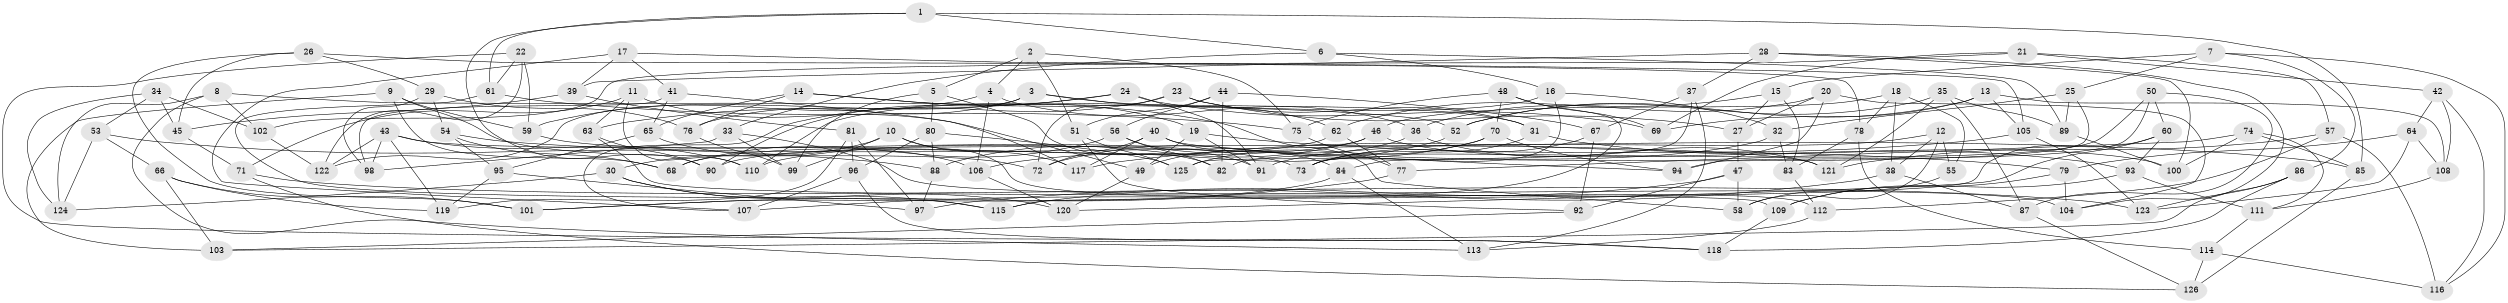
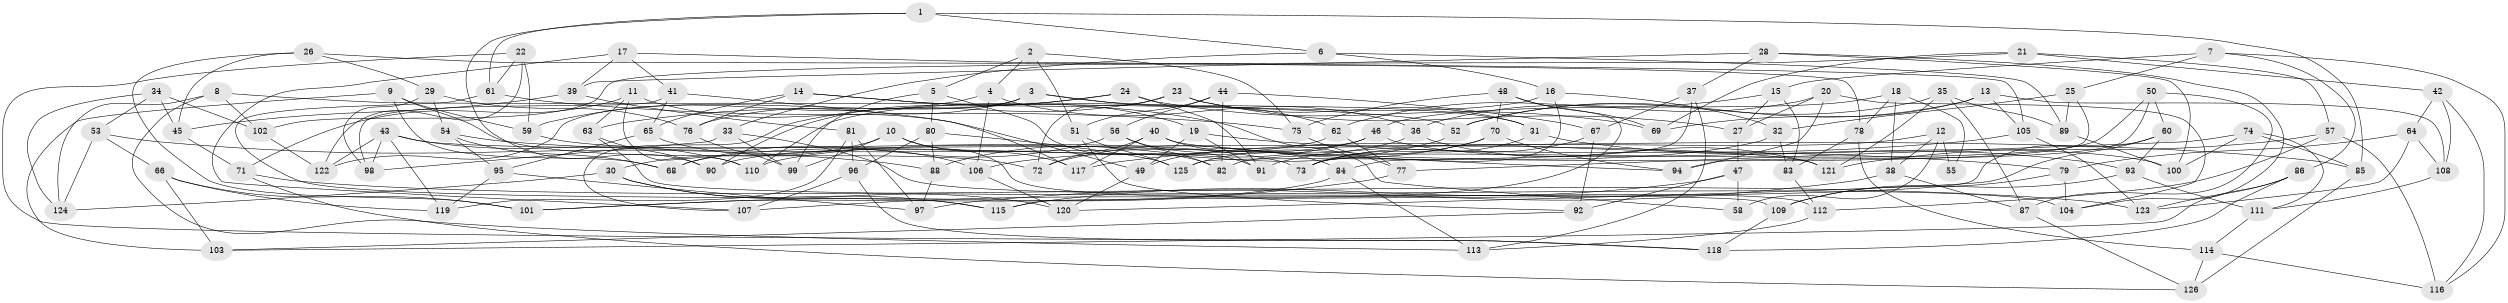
edge "55" -- "58": removed
